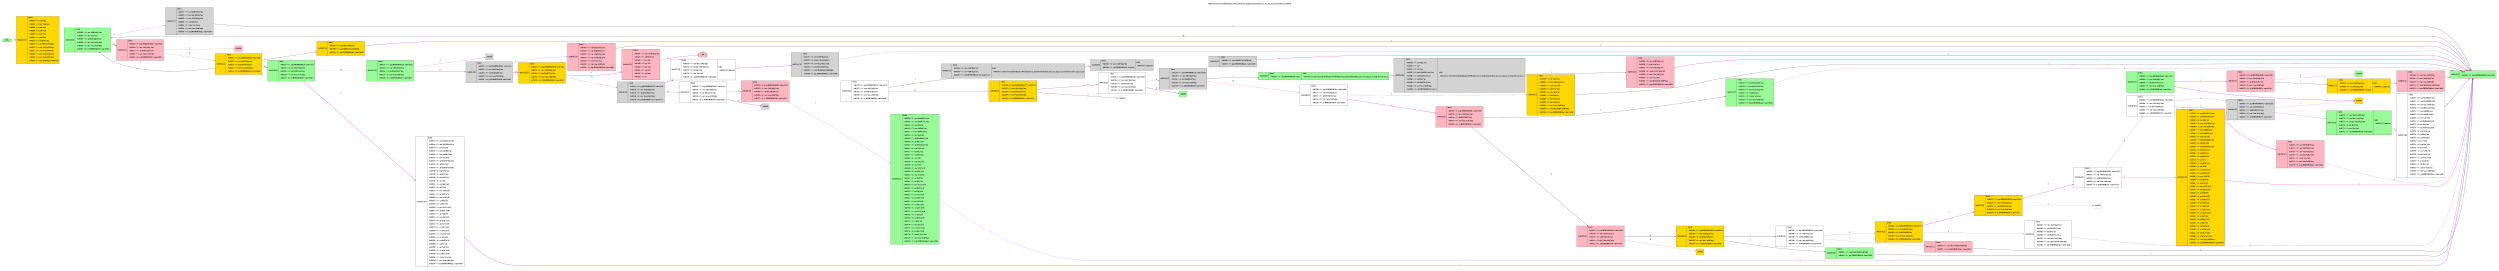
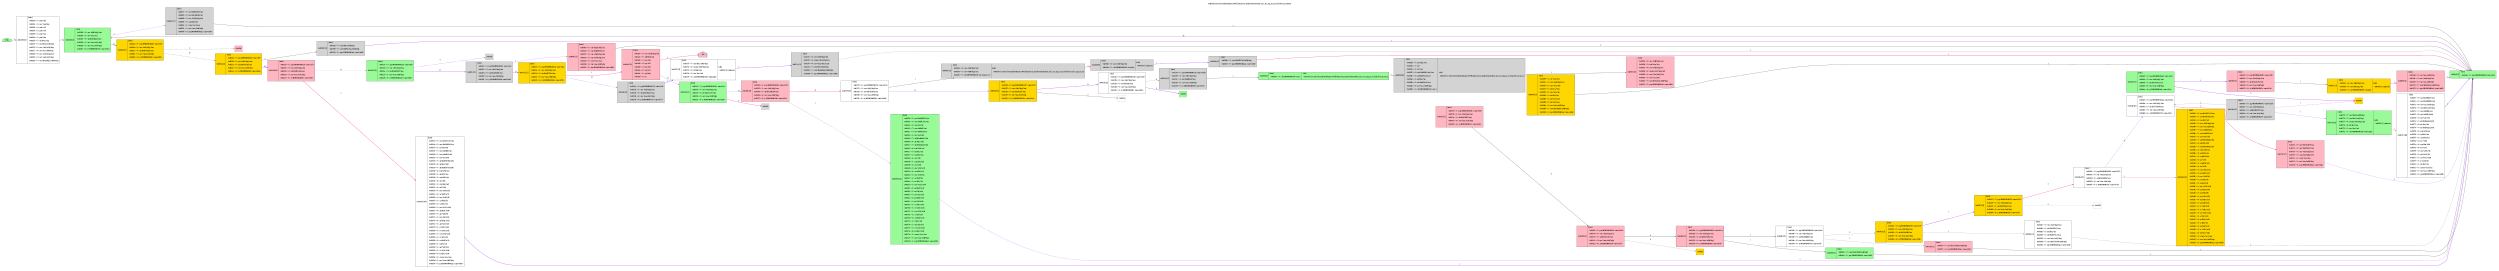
node "0x401260 [45]": fillcolor gold -> white
node "0x401902 [19]": fillcolor gold -> lightgrey
node "0x4012a4 [22]": fillcolor lightpink -> gold
edge "0x401855 [35]" -> "0x401aa2 [5]": removed, label "1"
edge "0x4018d0 [9]" -> "0x4018d9 [12]": added, label "1"
edge "0x4012ba [22]" -> "0x40128d [23]": now "0x401260 [45]" -> "0x40128d [23]"
node "0x4012d0 [22]": fillcolor palegreen -> lightpink
node "0x401509": removed
edge "0x401360 [25]" -> "0x401379 [25]": added, label "12"
edge "0x40132e [25]" -> "0x401347 [25]": now "0x401a3b [19]" -> "0x401347 [25]"
node "0x401347 [25]": fillcolor white -> palegreen
node "0x401513 [27]": removed
node "0x4013dd [25]": removed
edge "0x4014a5 [25]" -> "0x4014be [25]": reversed
edge "0x4019a5 [150]" -> "0x401aa2 [5]": removed, label "1"
node "0x401428 [25]": fillcolor gold -> lightpink
